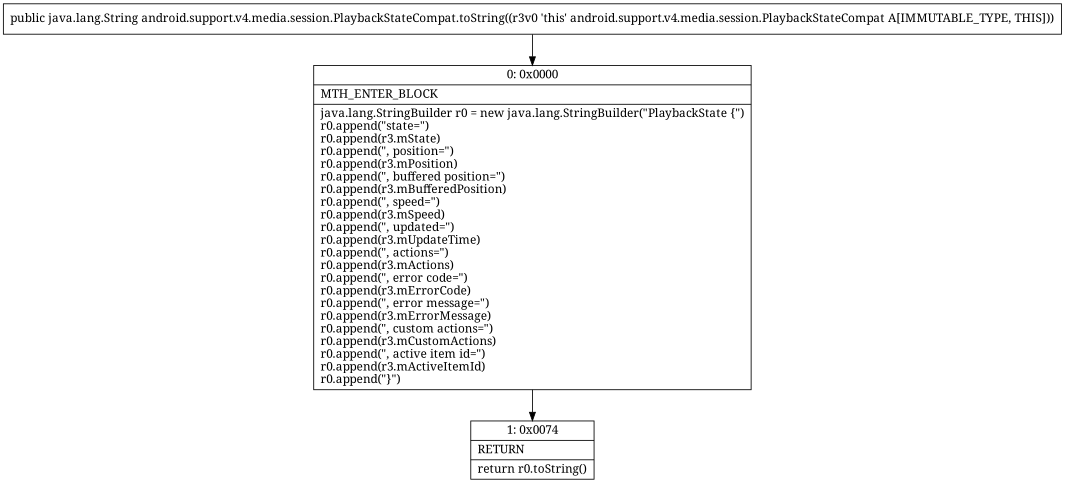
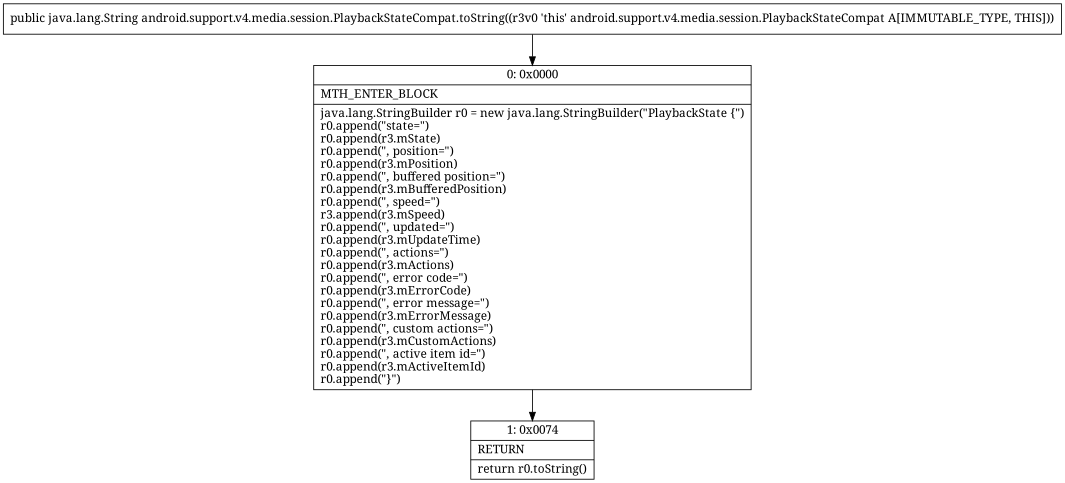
node "0: 0x0000": text "r0.append(r3.mSpeed)" -> "r3.append(r3.mSpeed)"
